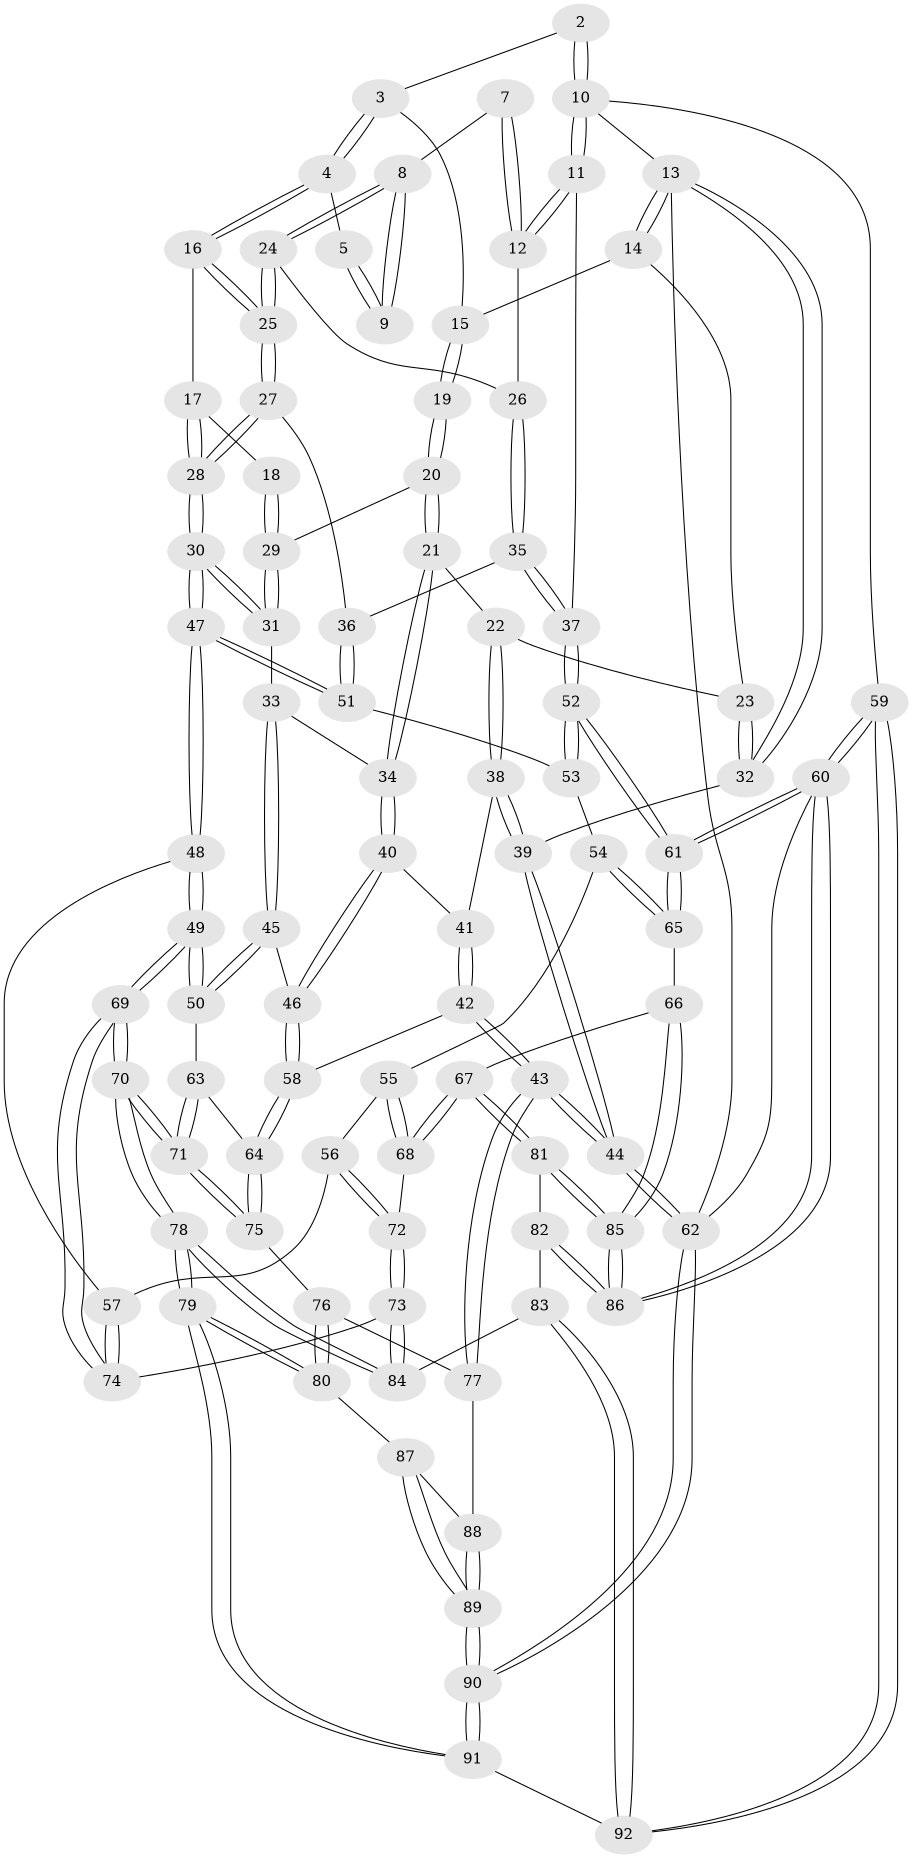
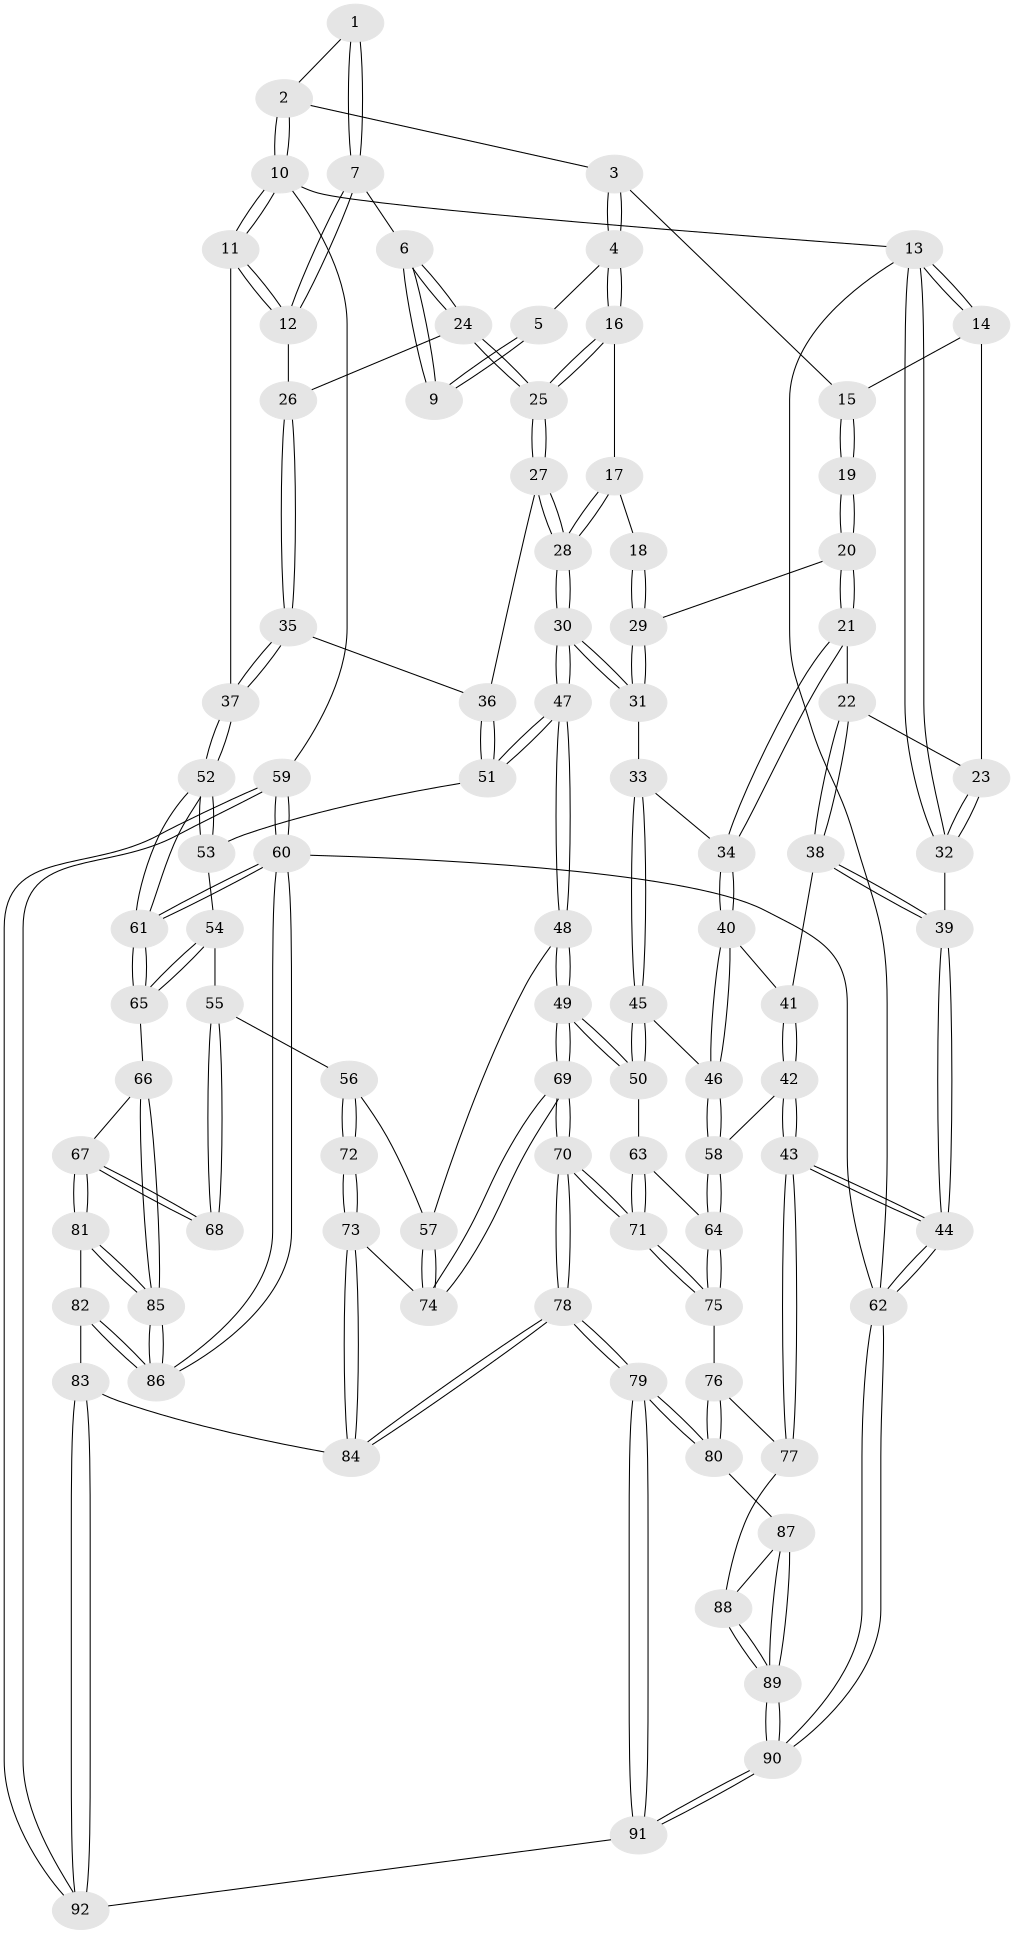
node "1": added
node "8": label "8" -> "6"
edge "68" -- "72": removed
